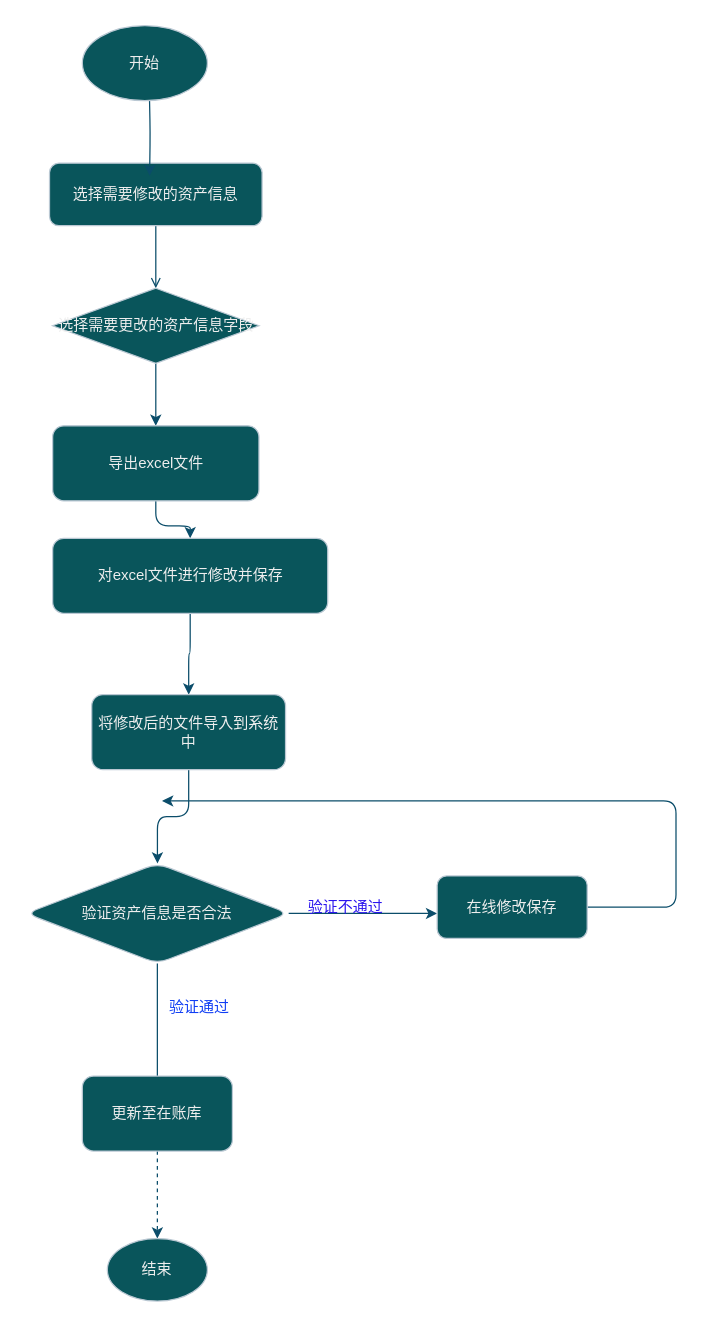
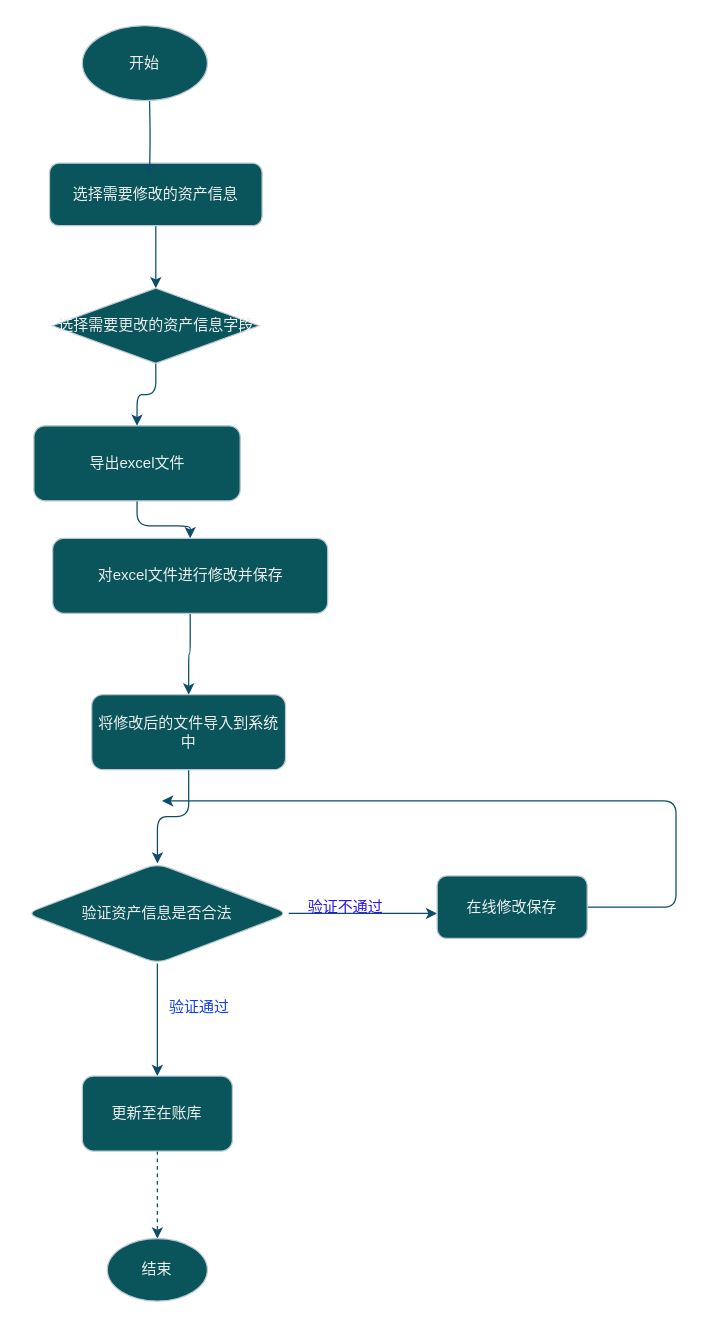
edge "选择需要修改的资产信息" -> "选择需要更改的资产信息字段": arrowhead open -> classic
node "导出excel文件": moved (156, 463) -> (137, 463)
edge "验证资产信息是否合法" -- "更新至在账库": arrowhead none -> classic
